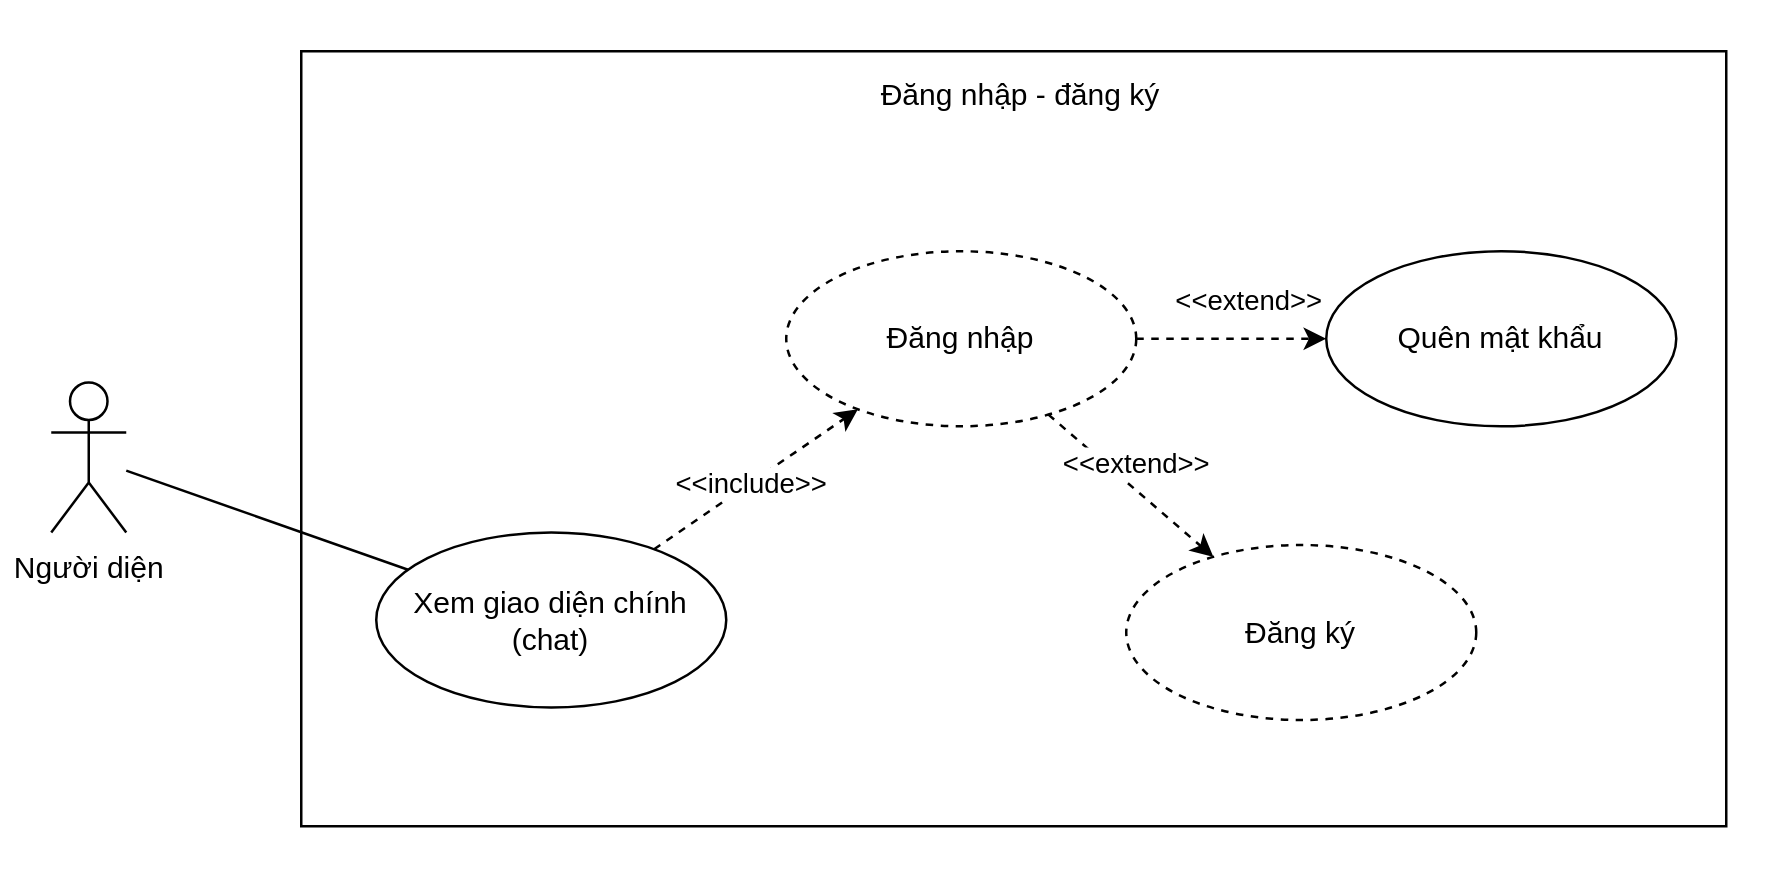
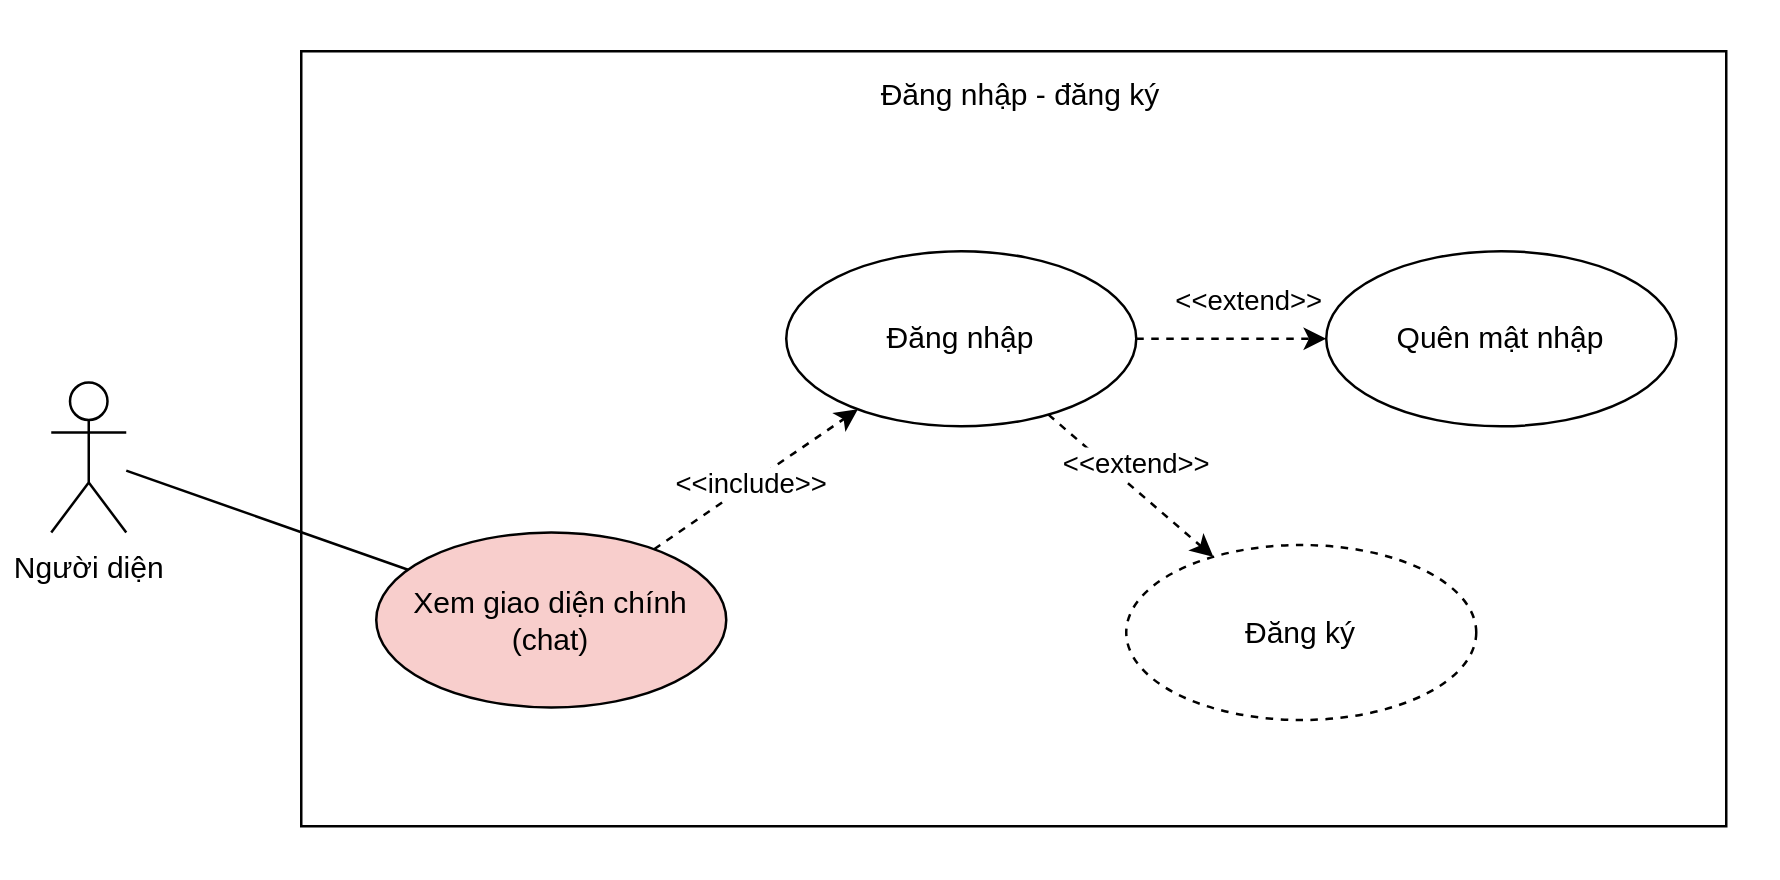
node "Đăng nhập": style dashed -> solid
node "Quên mật khẩu": label "Quên mật khẩu" -> "Quên mật nhập"
node "Xem giao diện chính (chat)": fillcolor #ffffff -> #f8cecc
